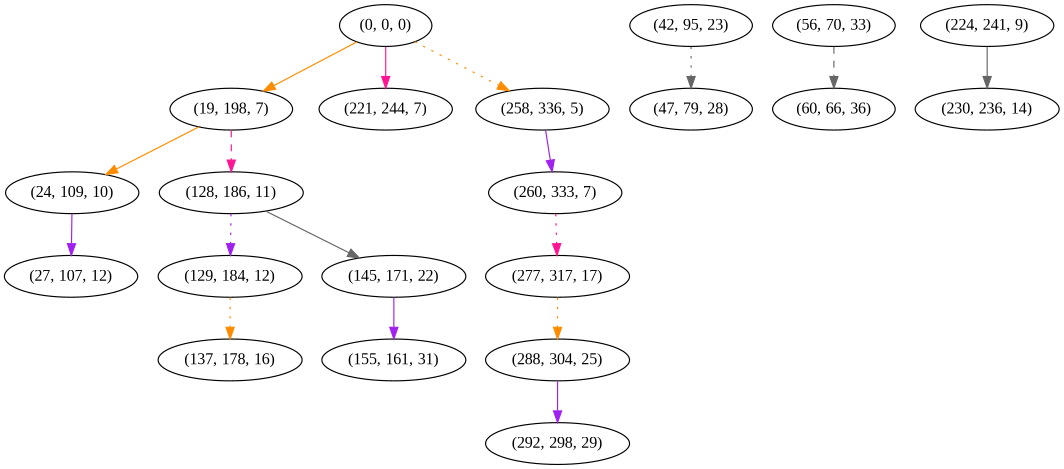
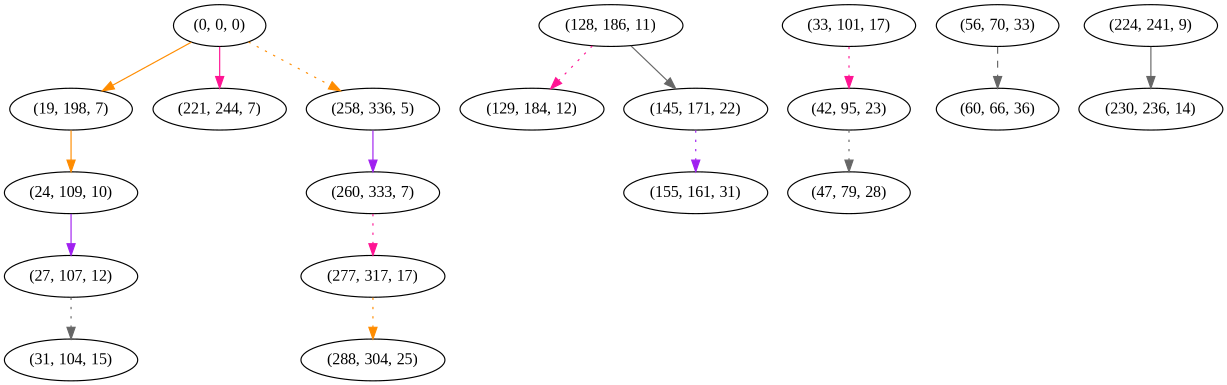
node "(33, 101, 17)": added
edge "(19, 198, 7)" -> "(128, 186, 11)": removed
edge "(128, 186, 11)" -> "(129, 184, 12)": color purple -> deeppink
edge "(145, 171, 22)" -> "(155, 161, 31)": style solid -> dotted
node "(31, 104, 15)": added
node "(137, 178, 16)": removed
node "(292, 298, 29)": removed
